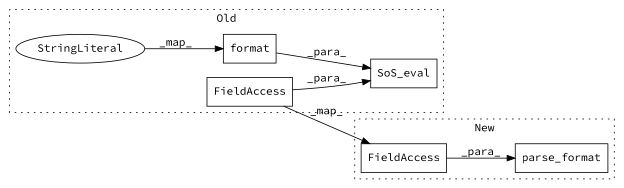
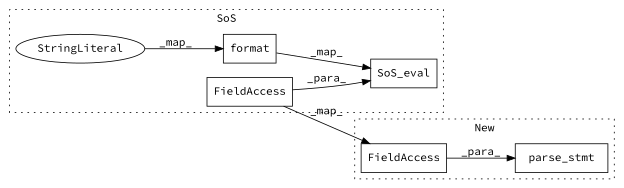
cluster "Old": label "Old" -> "SoS"
edge "format" -> "SoS_eval": label "_para_" -> "_map_"
node "parse_format": label "parse_format" -> "parse_stmt"
